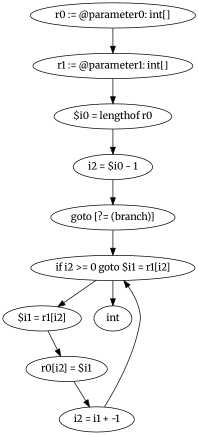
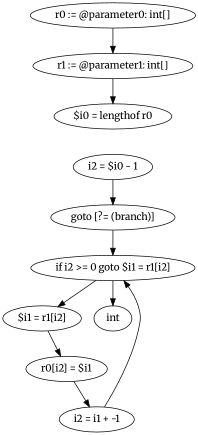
edge "$i0 = lengthof r0" -> "i2 = $i0 - 1": removed
